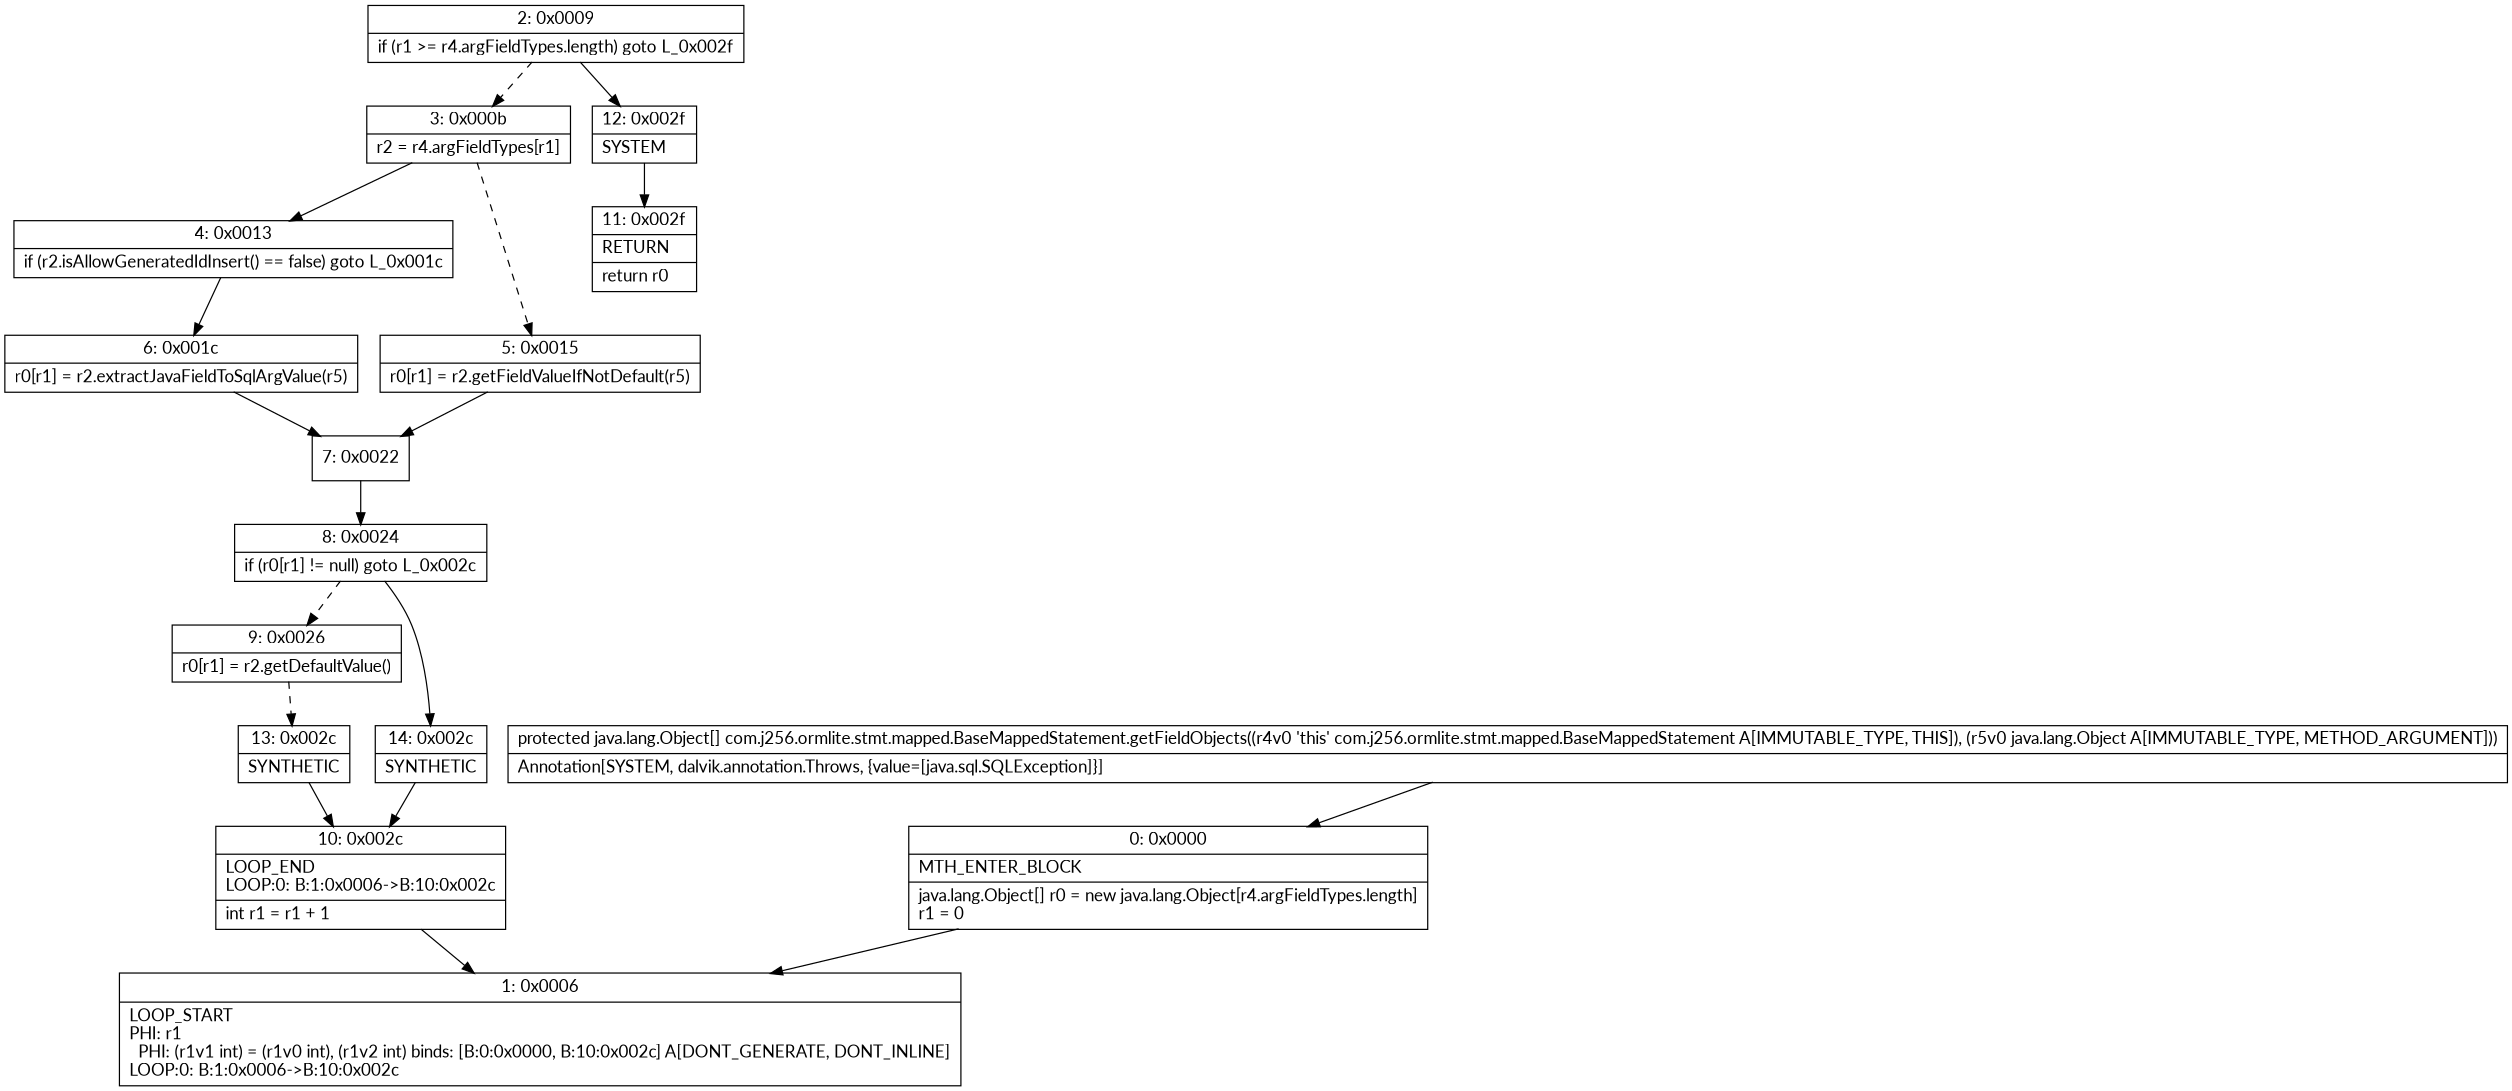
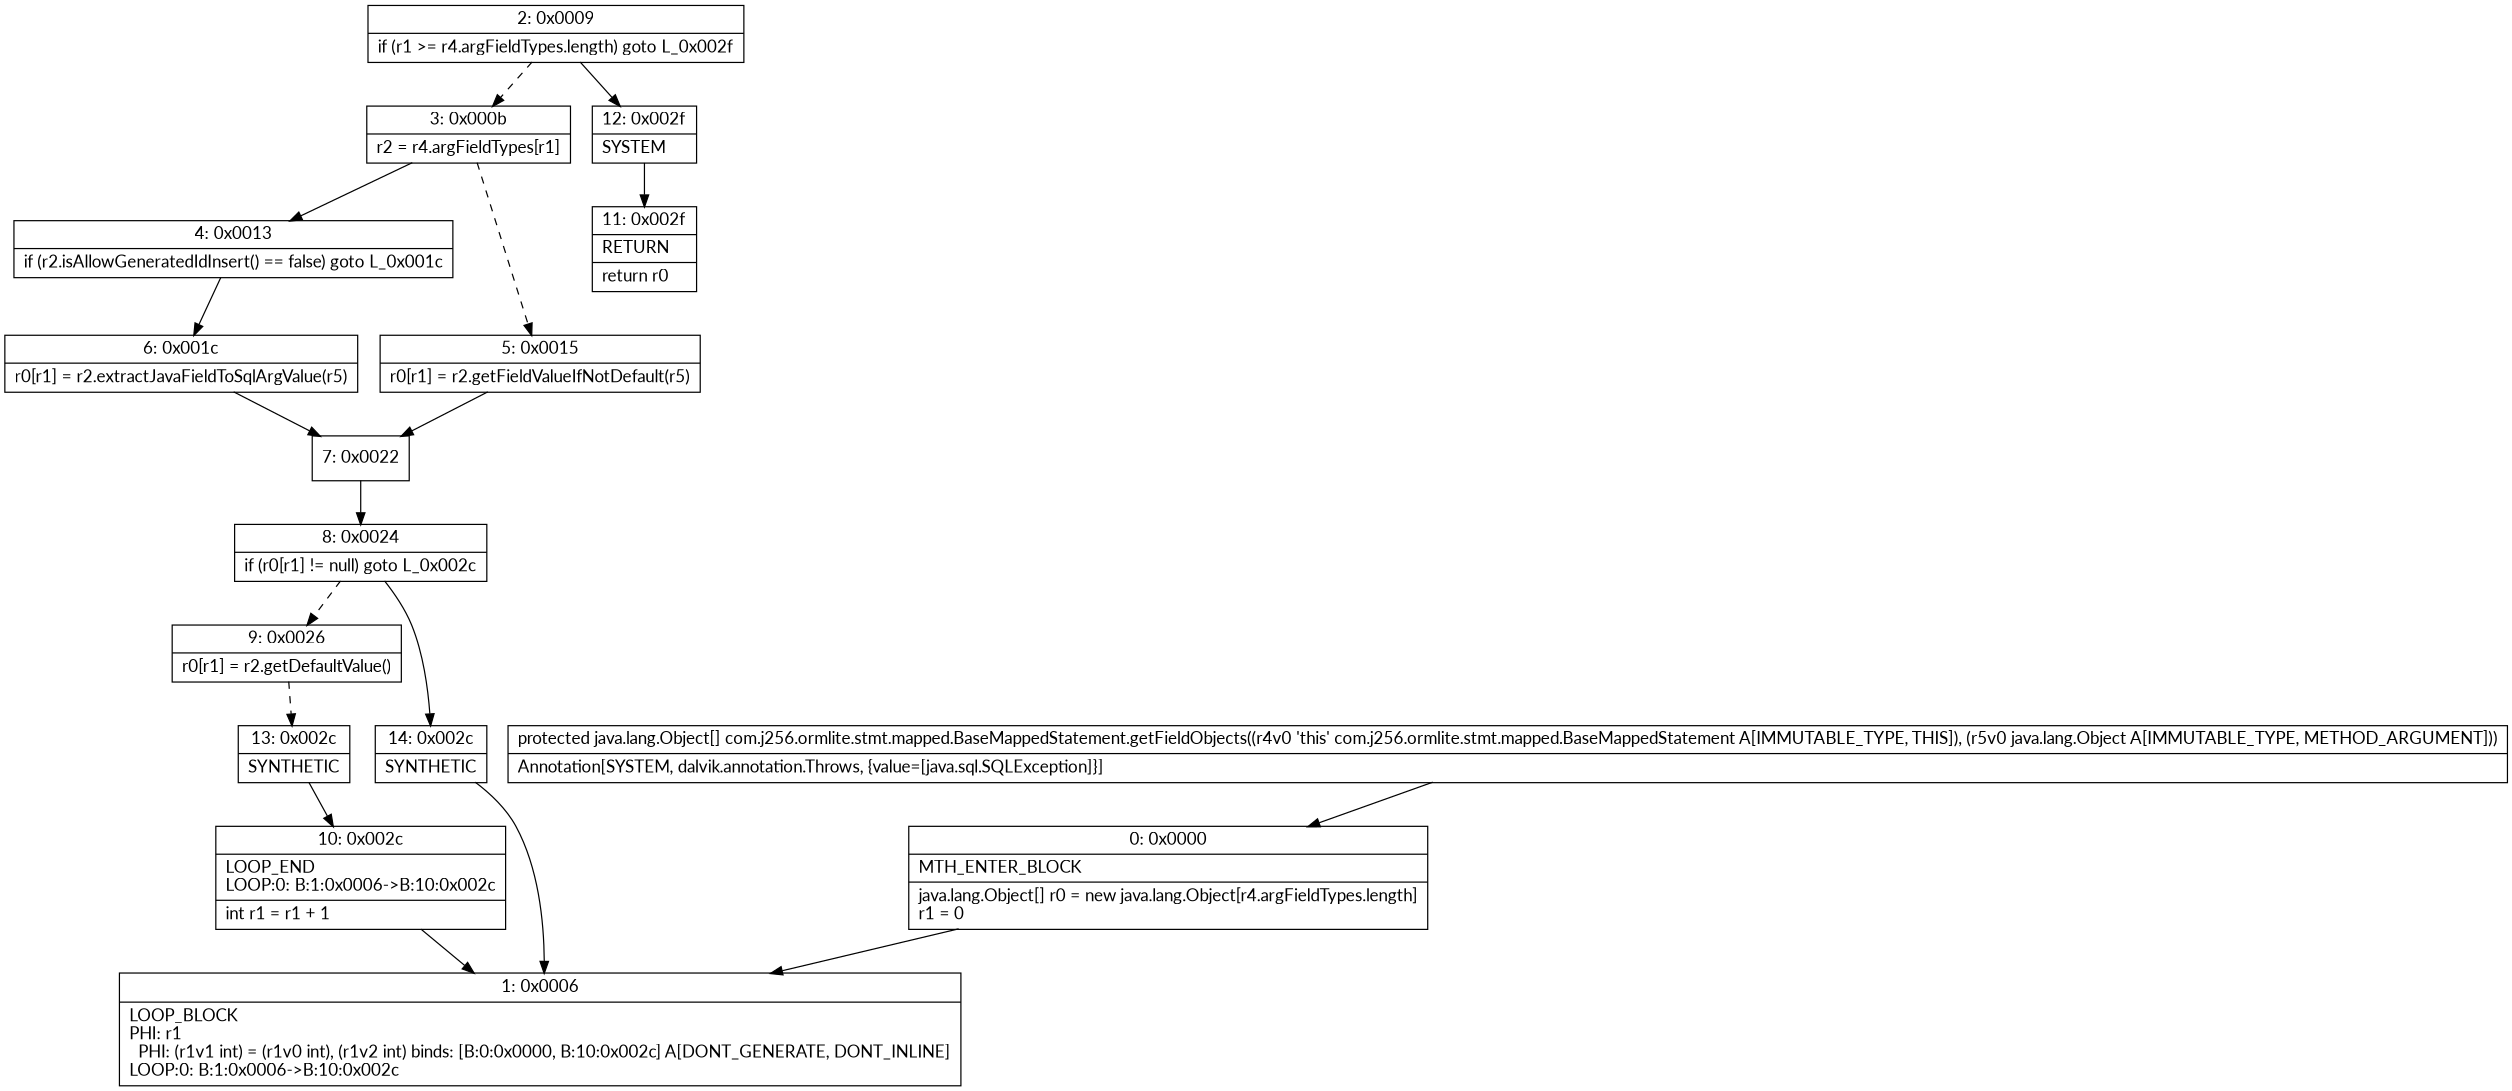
edge "14: 0x002c" -> "10: 0x002c": now "14: 0x002c" -> "1: 0x0006"
node "1: 0x0006": text "LOOP_START" -> "LOOP_BLOCK"
